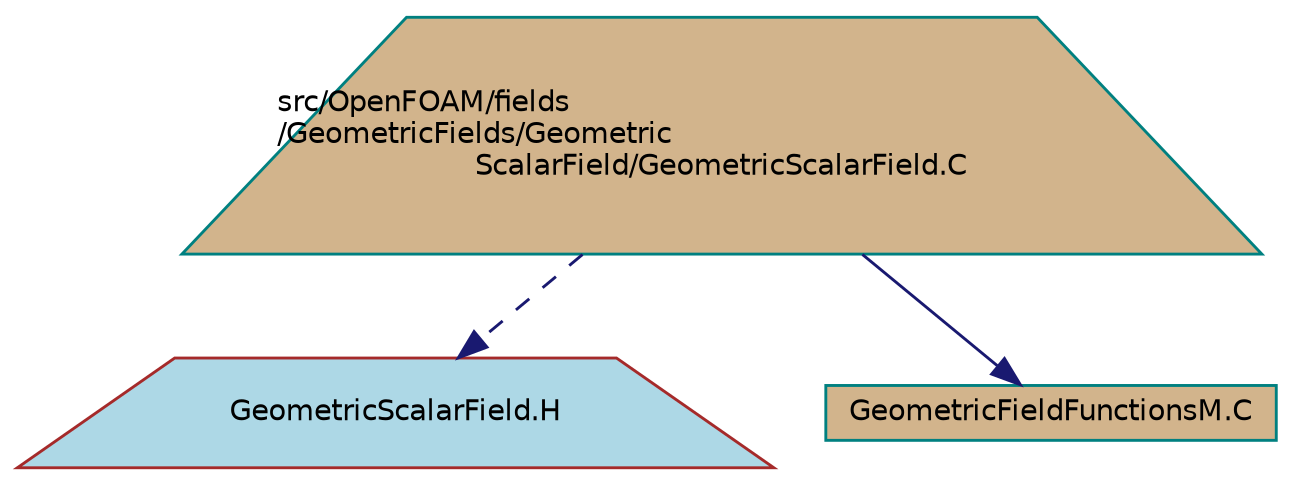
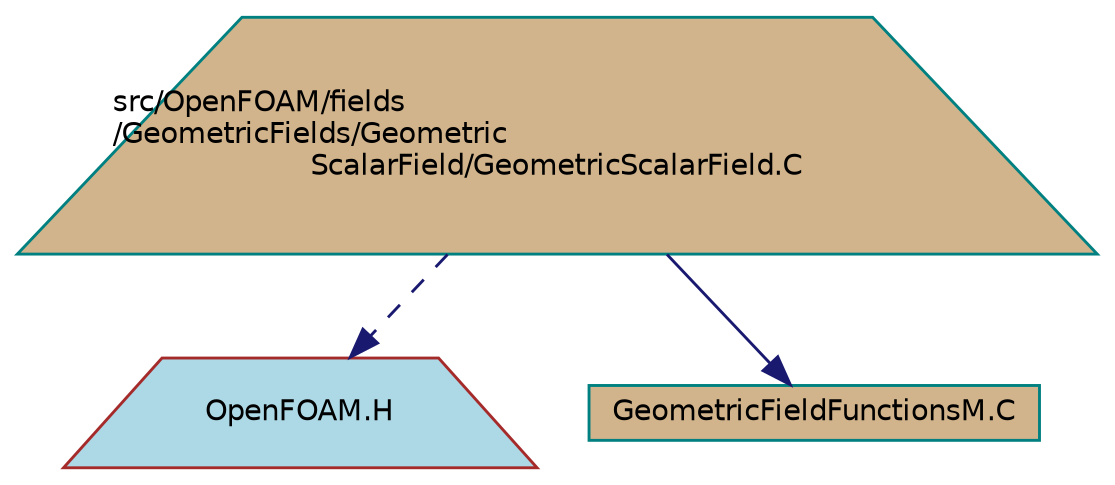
node "GeometricScalarField.H": label "GeometricScalarField.H" -> "OpenFOAM.H"
